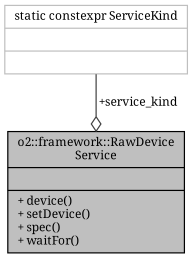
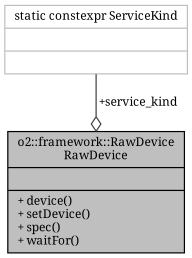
node "o2::framework::RawDevice": text "Service" -> "RawDevice"
